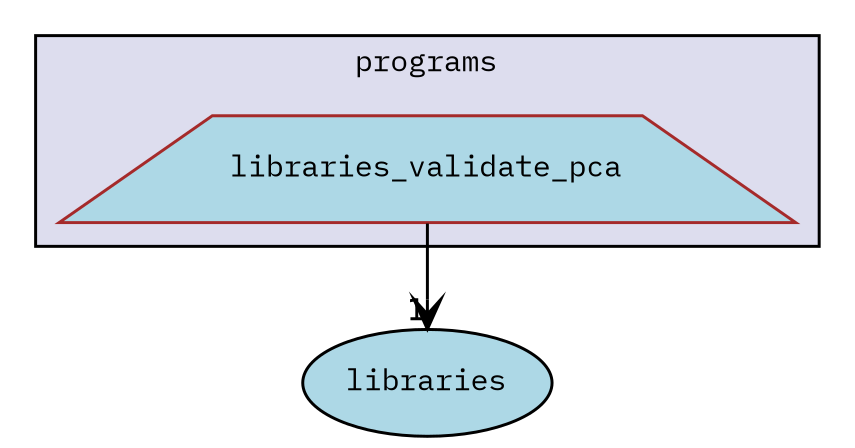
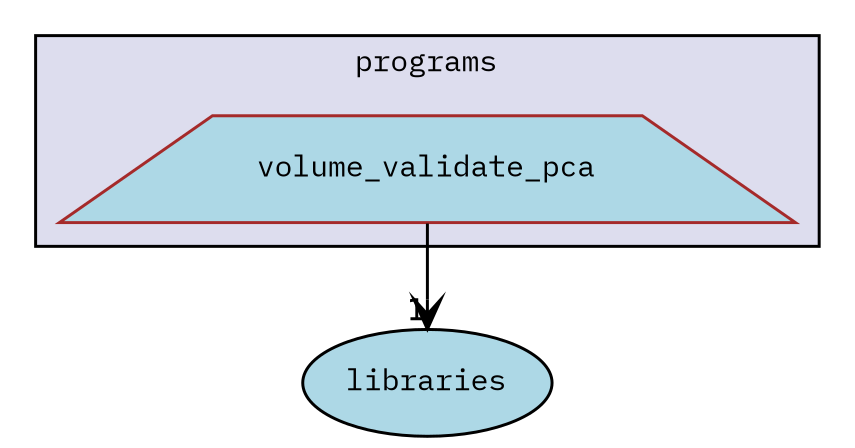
node "libraries_validate_pca": label "libraries_validate_pca" -> "volume_validate_pca"
